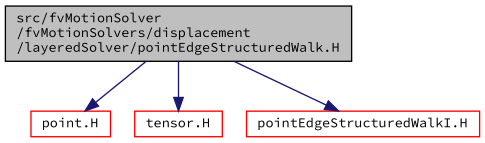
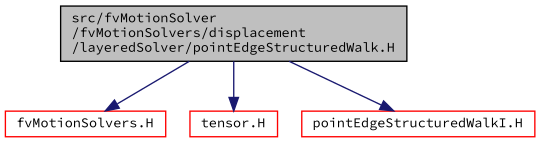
node "point.H": label "point.H" -> "fvMotionSolvers.H"
